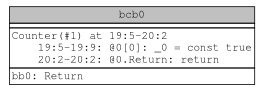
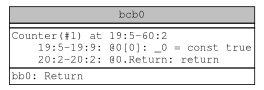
node "bcb0": text "Counter(#1) at 19:5-20:2" -> "Counter(#1) at 19:5-60:2"
